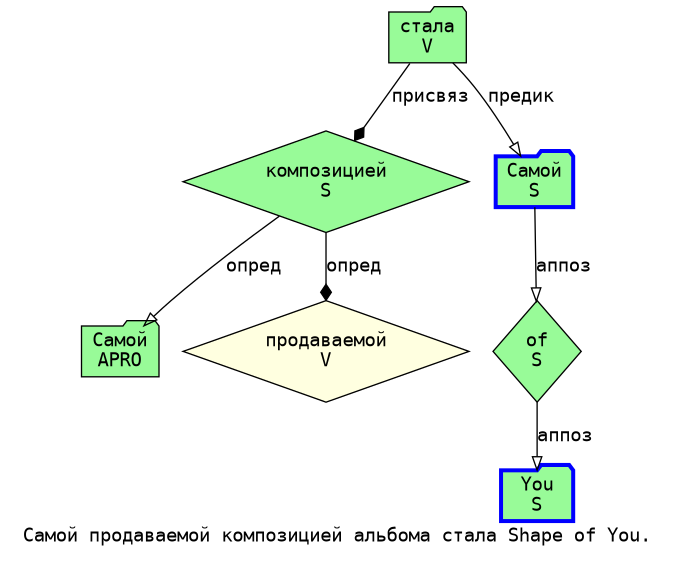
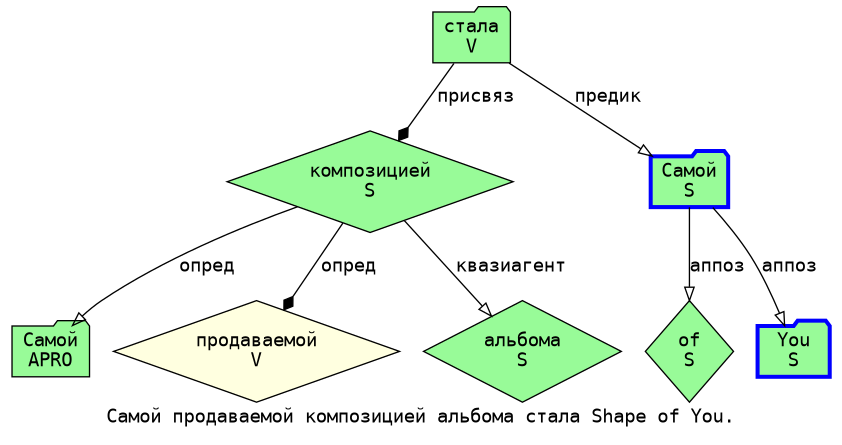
node "альбома S": added
edge "of S" -> "You S": now "Самой S" -> "You S"
